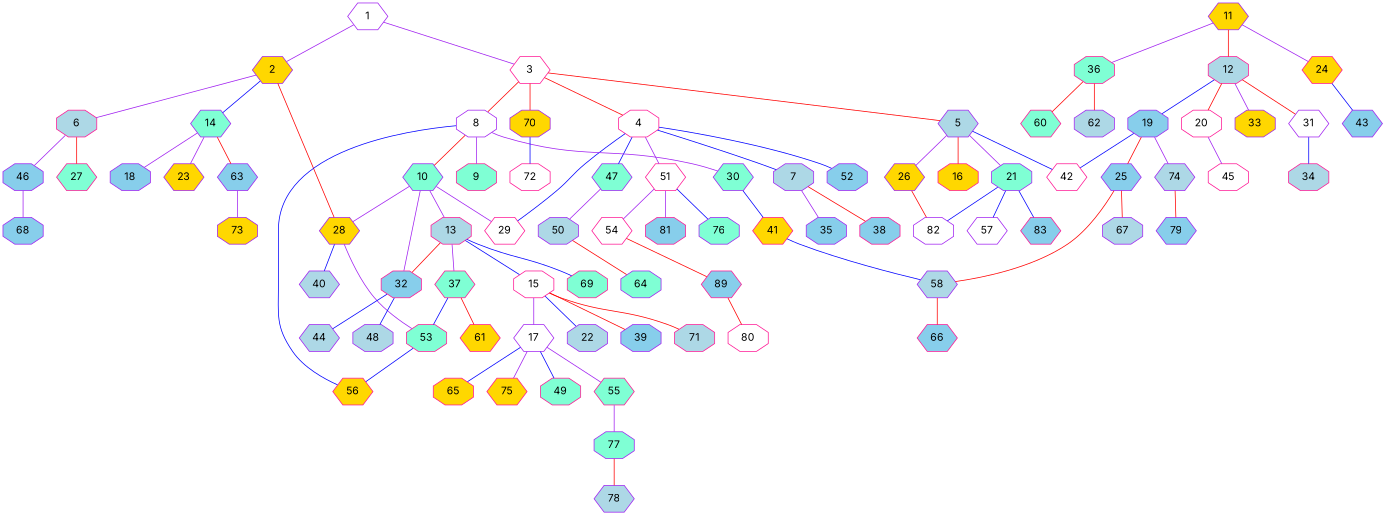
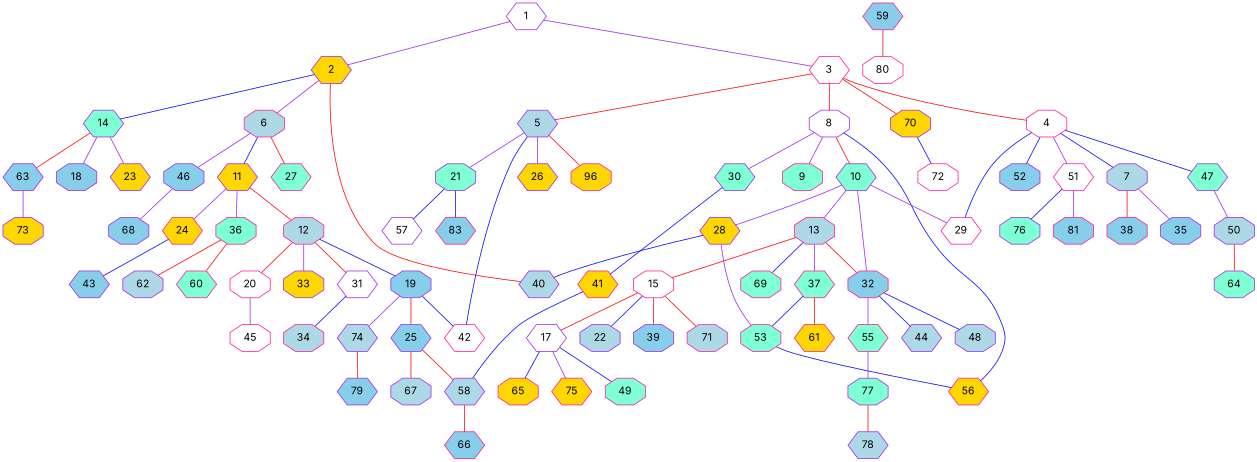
edge "6" -- "11": added
edge "2" -- "28": now "2" -- "40"
node "16": label "16" -> "96"
node "54": removed
node "82": removed
edge "13" -- "15": color blue -> red
node "89": label "89" -> "59"
edge "15" -- "17": color purple -> red
edge "17" -- "55": now "32" -- "55"
